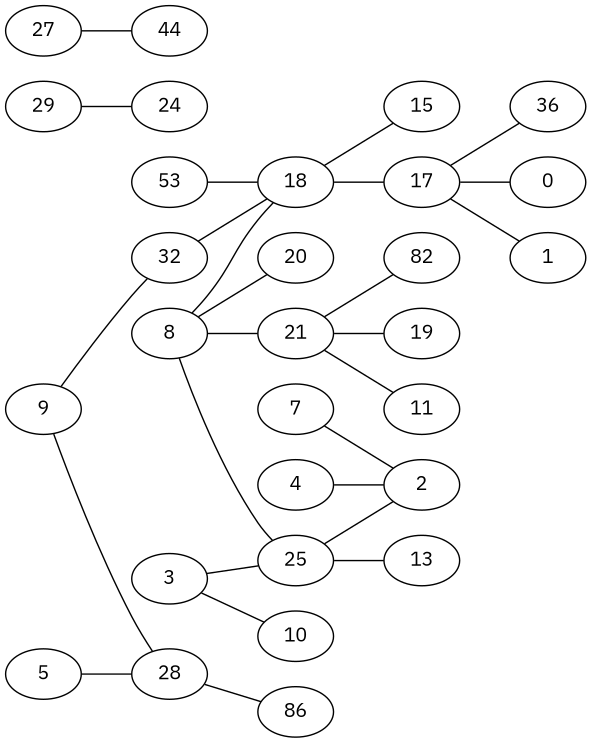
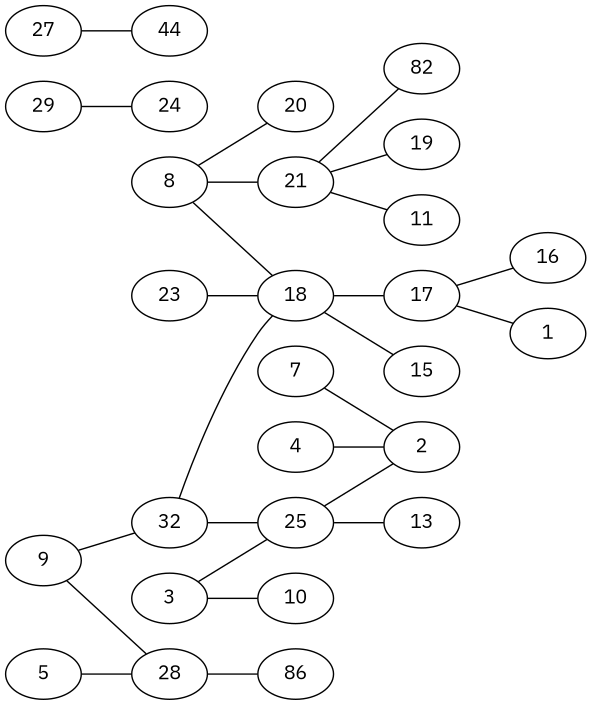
node "36": label "36" -> "16"
node "53": label "53" -> "23"
node "0": removed
edge "8" -- "25": now "32" -- "25"
